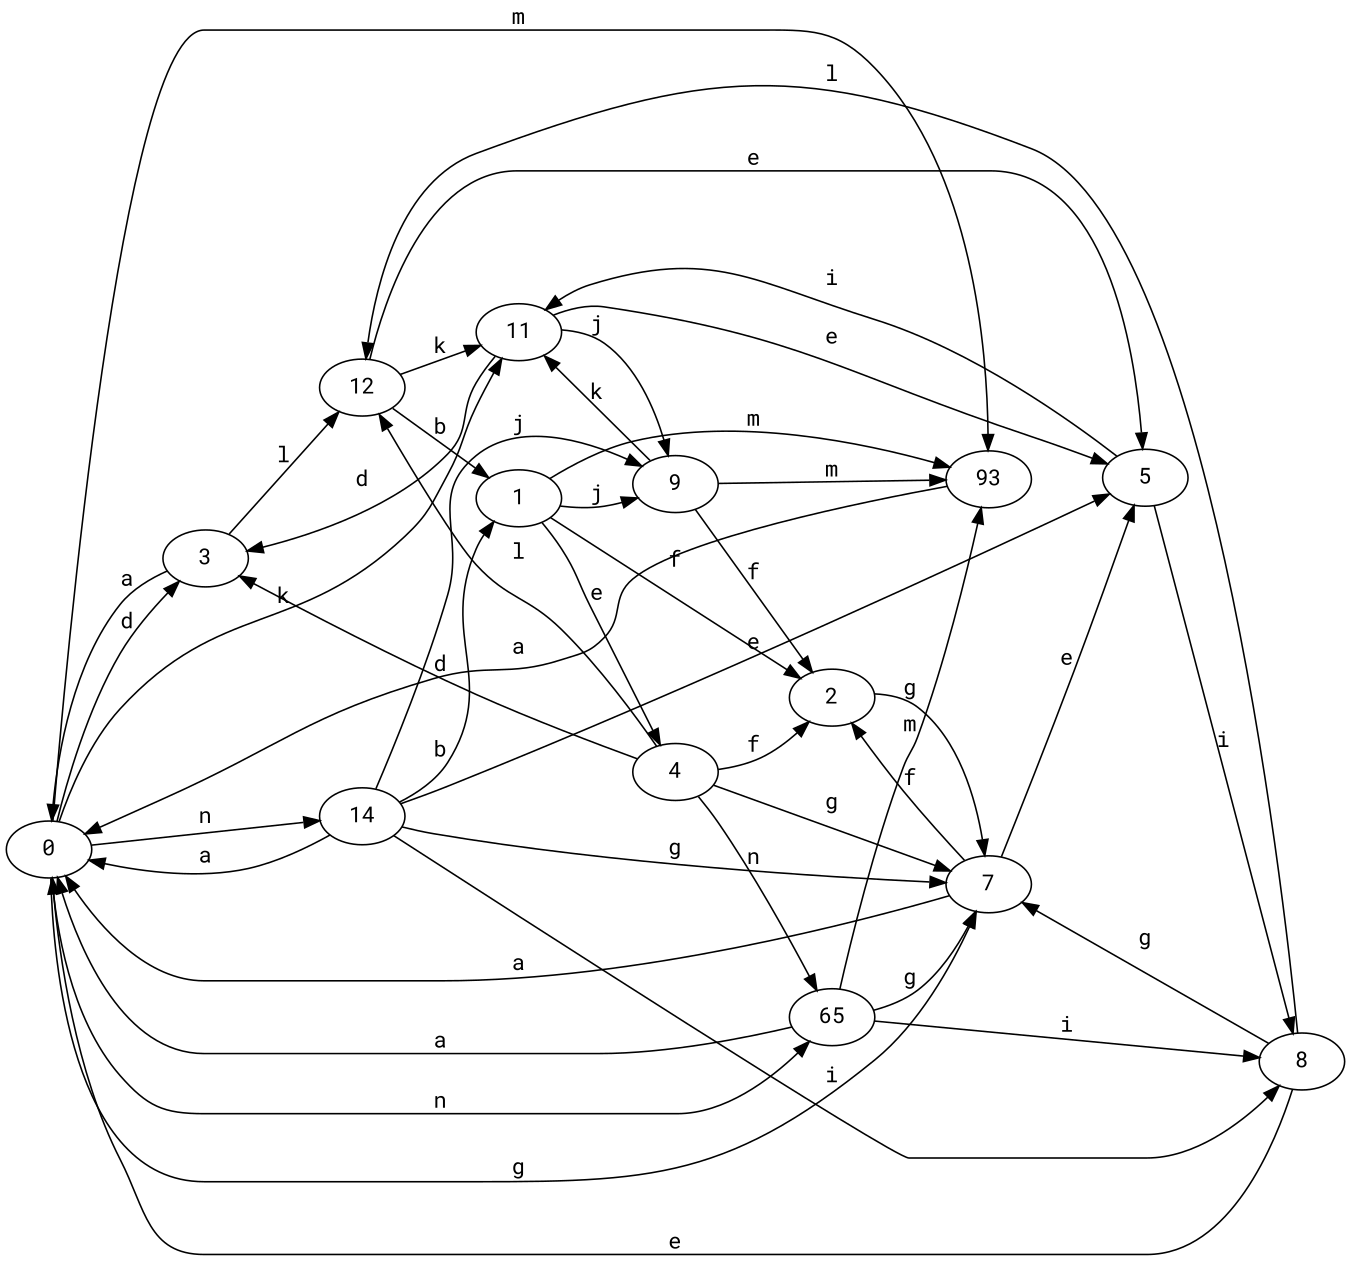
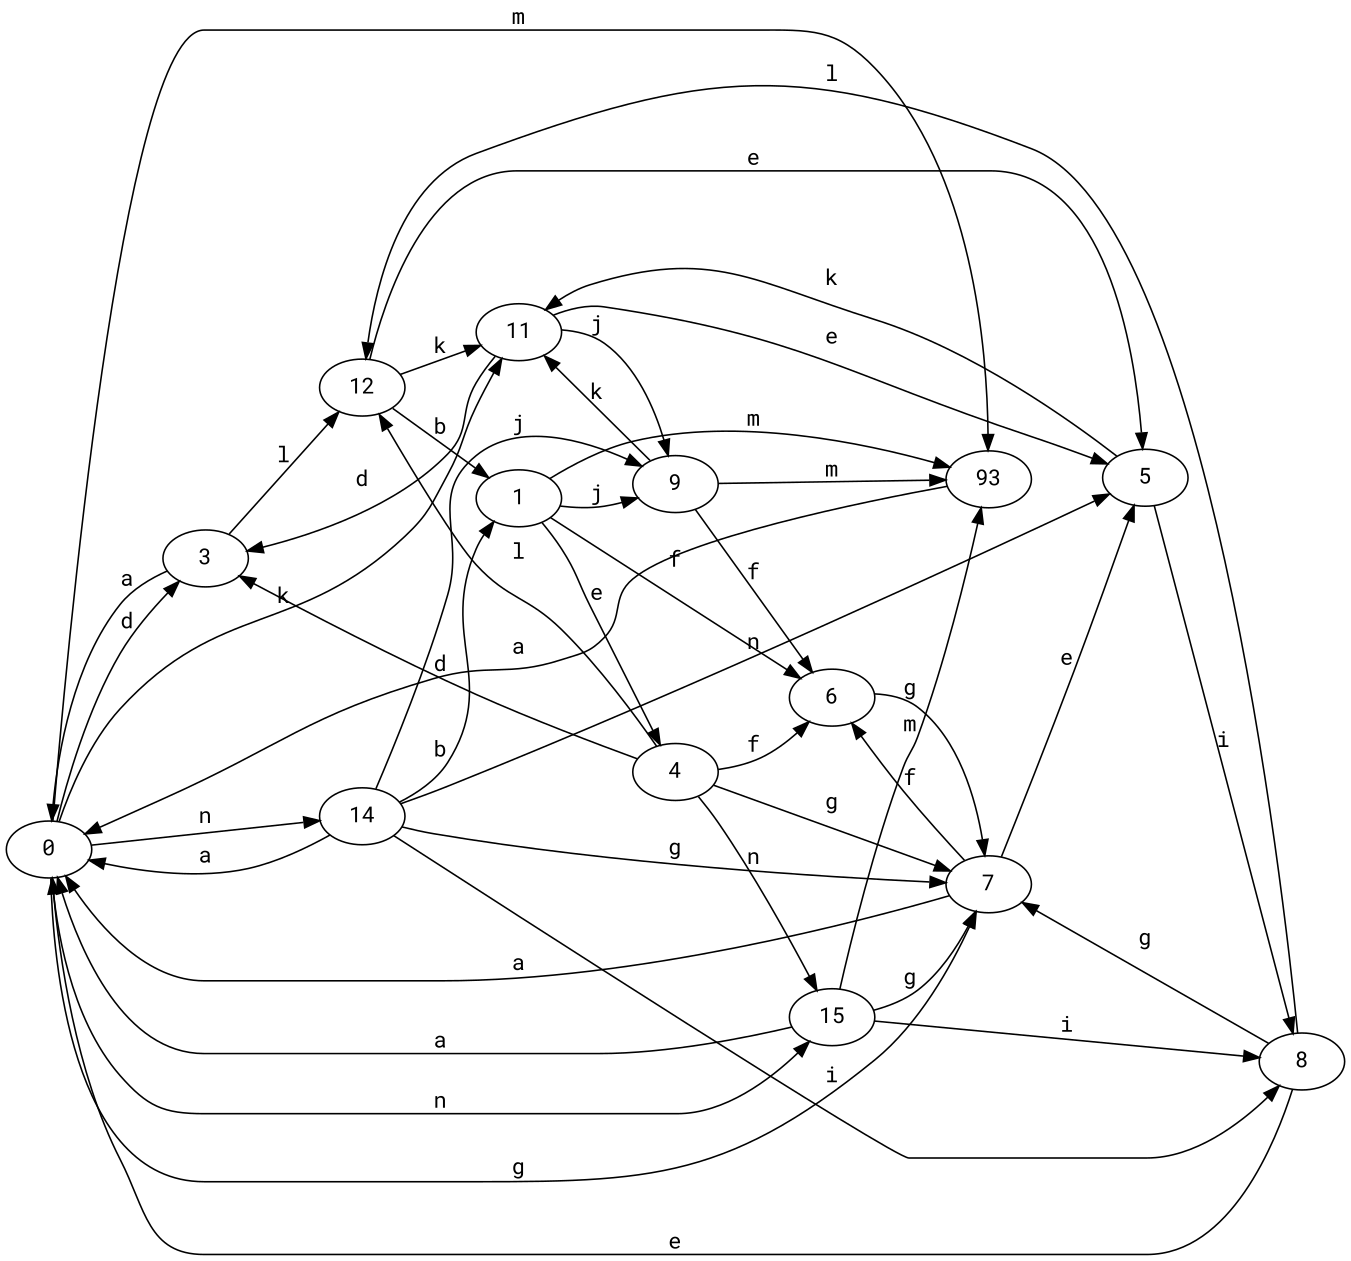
edge "5" -> "11": label "i" -> "k"
edge "14" -> "5": label "e" -> "n"
node "2": label "2" -> "6"
node "65": label "65" -> "15"
